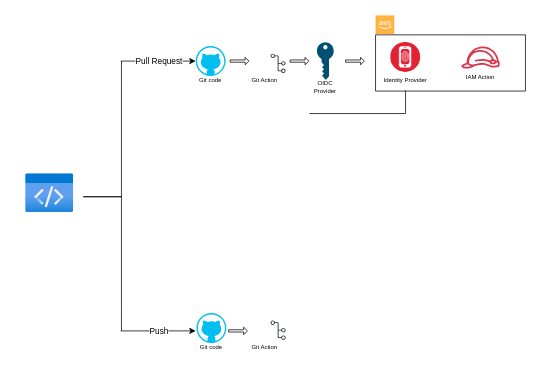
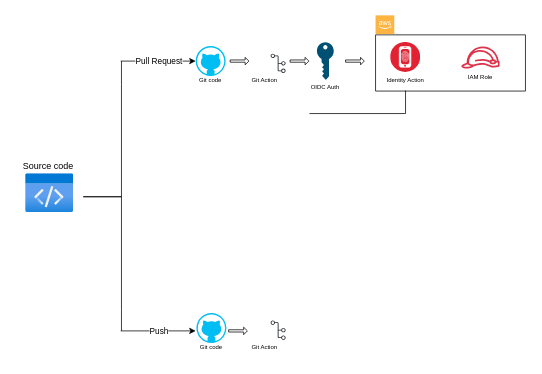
node "IAM Action": label "IAM Action" -> "IAM Role"
node "Identity Provider": label "Identity Provider" -> "Identity Action"
node "OIDC Provider": label "OIDC Provider" -> "OIDC Auth"
node "Source code": added
